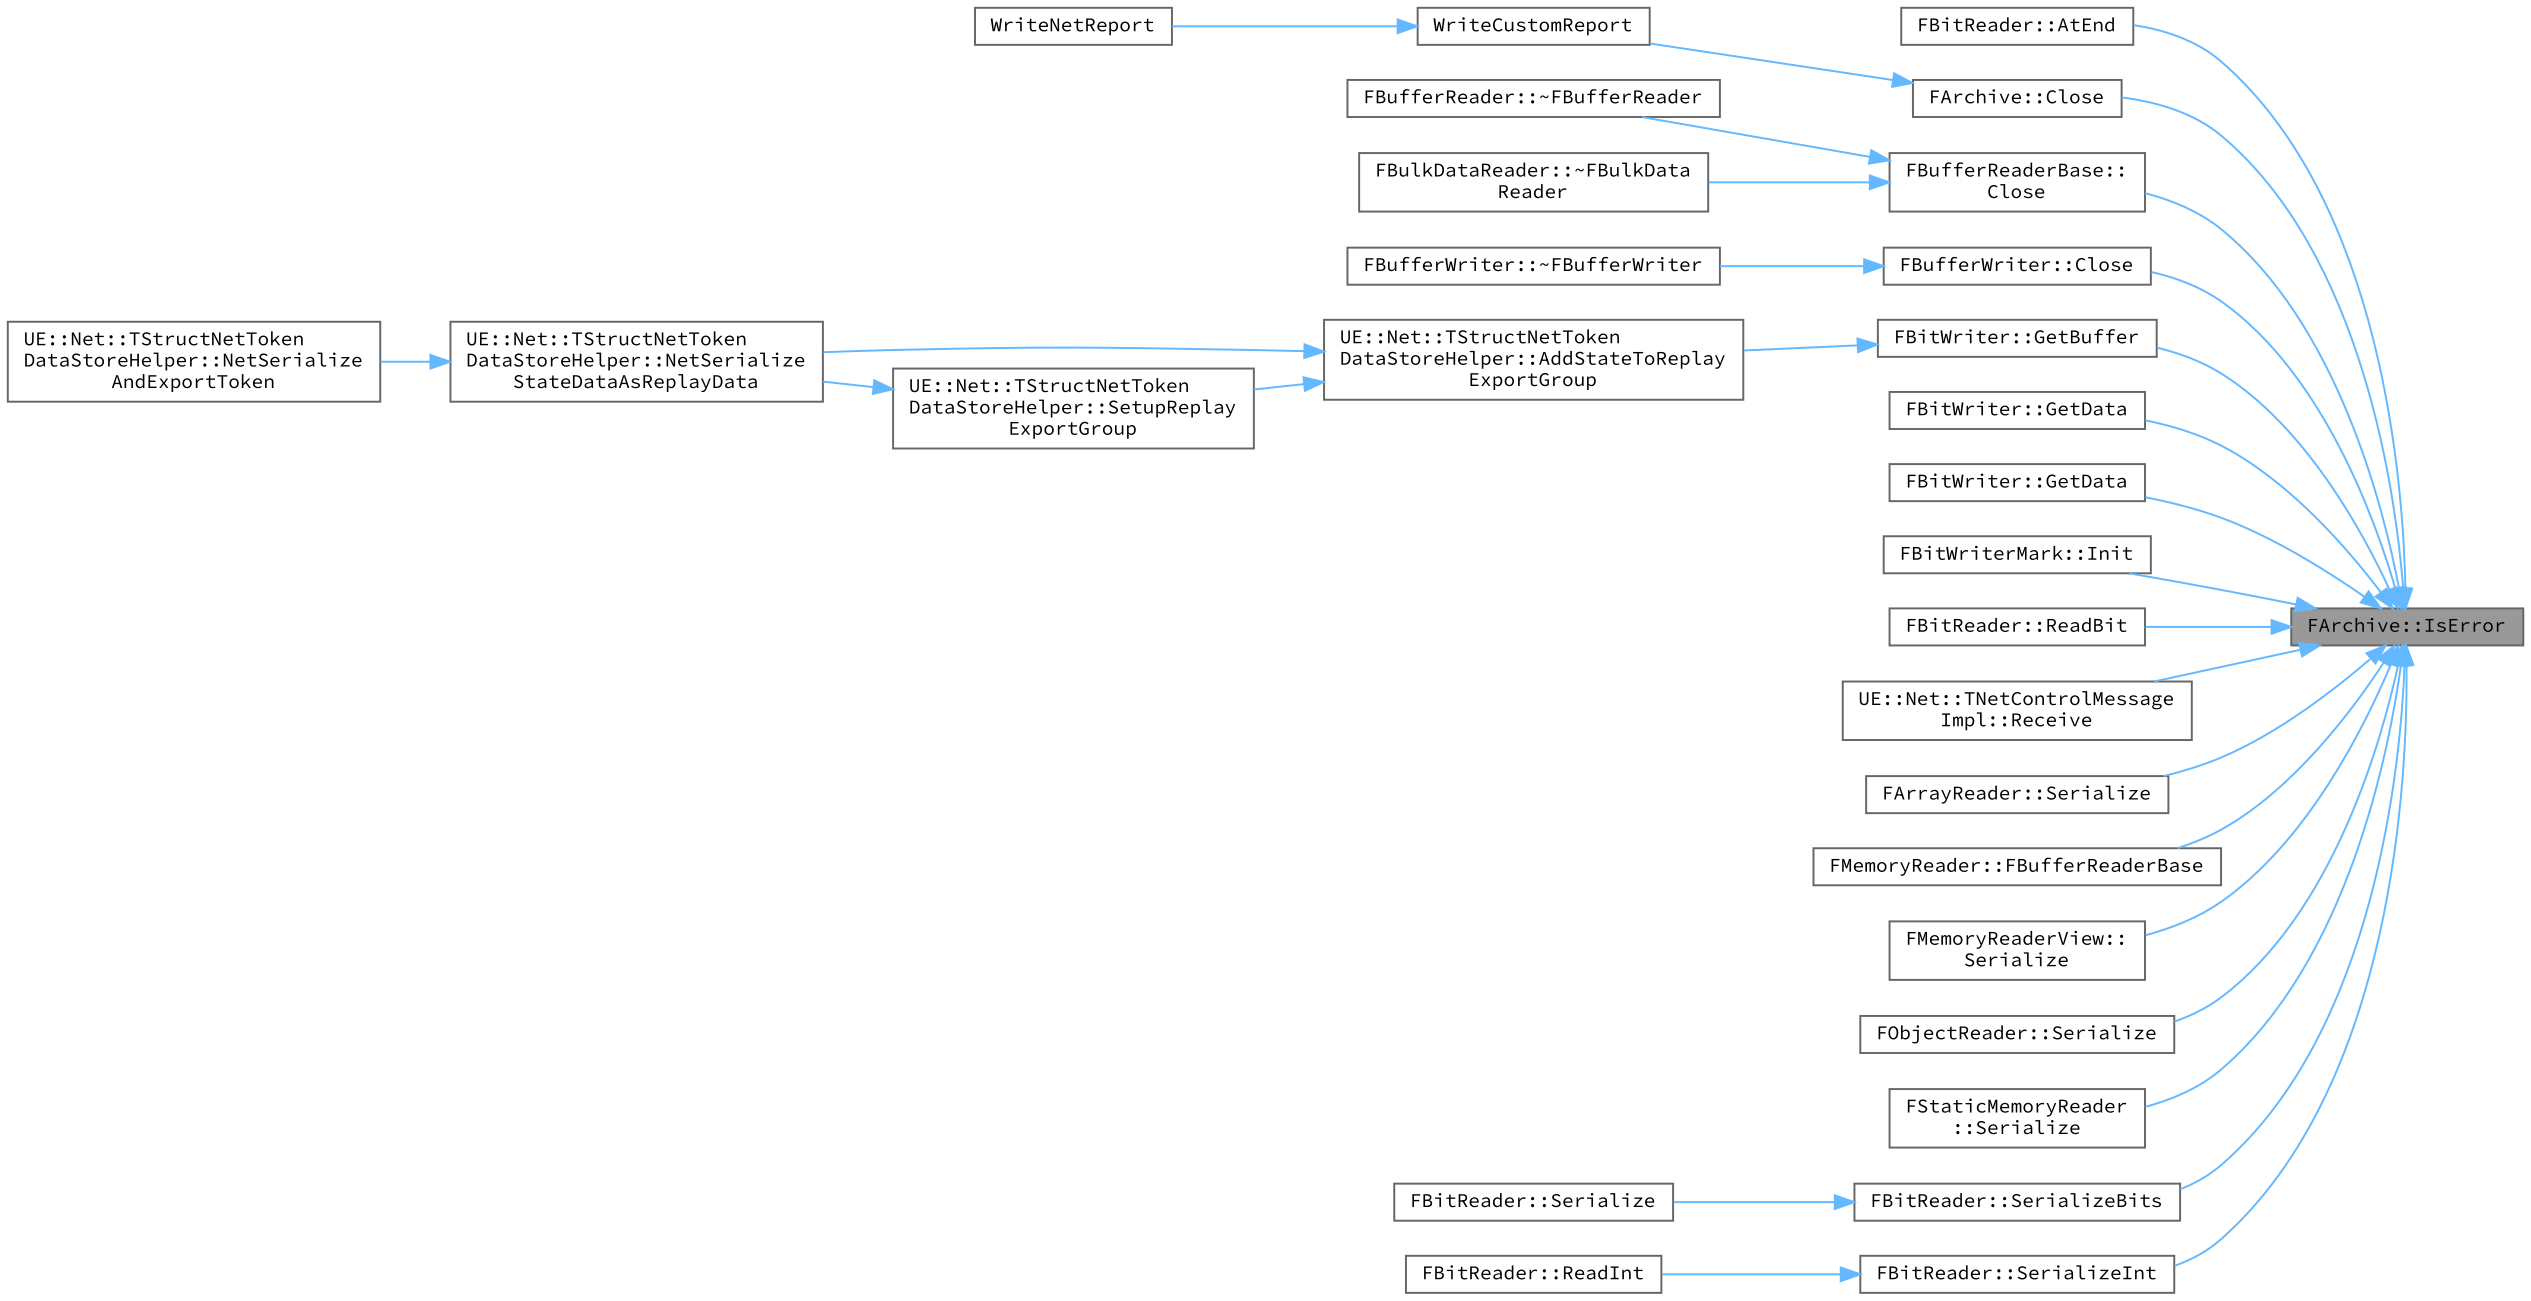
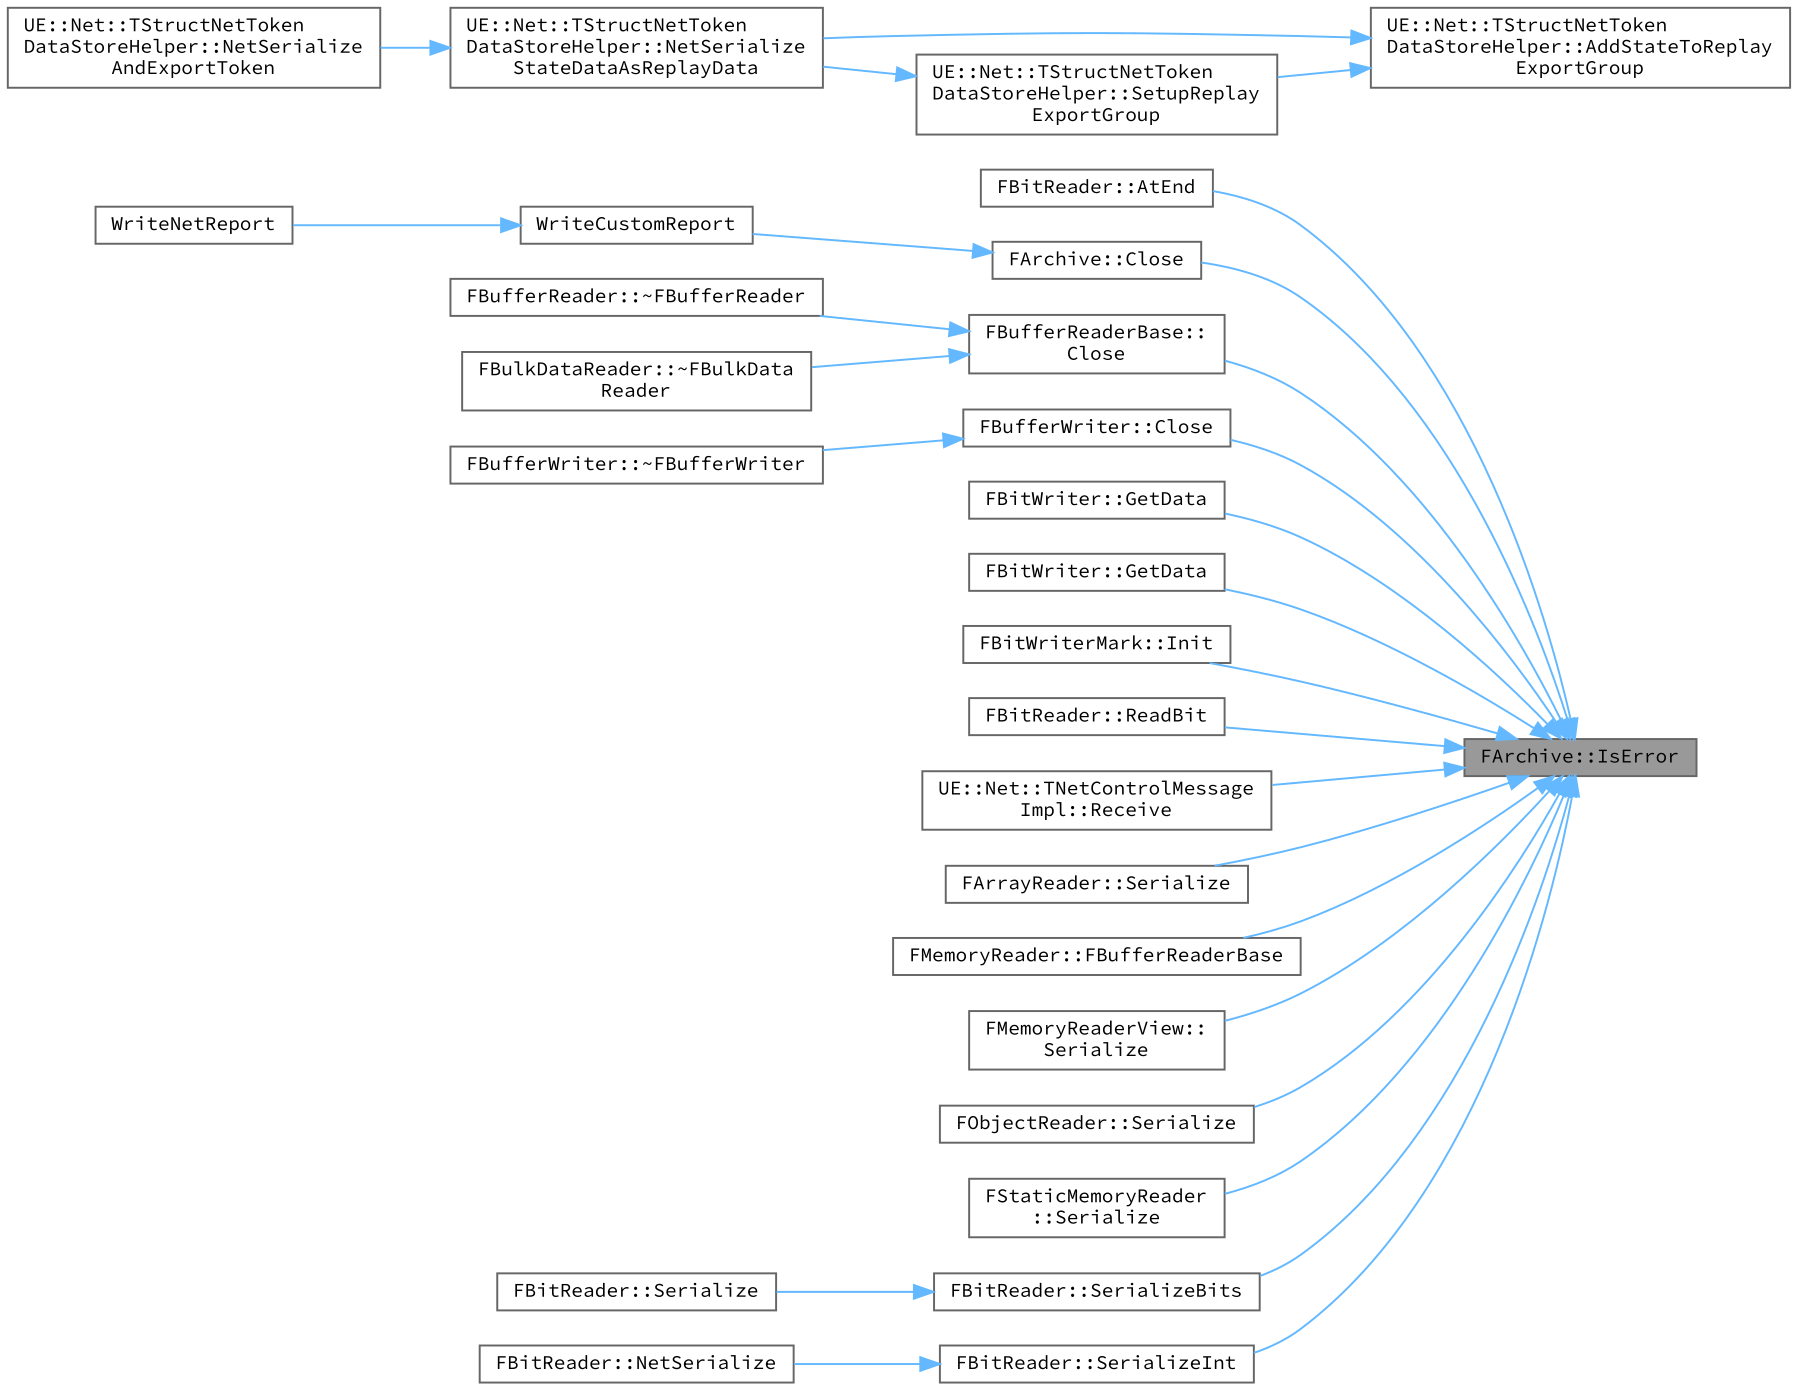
node "FBitWriter::GetBuffer": removed
node "FBitReader::ReadInt": label "FBitReader::ReadInt" -> "FBitReader::NetSerialize"
